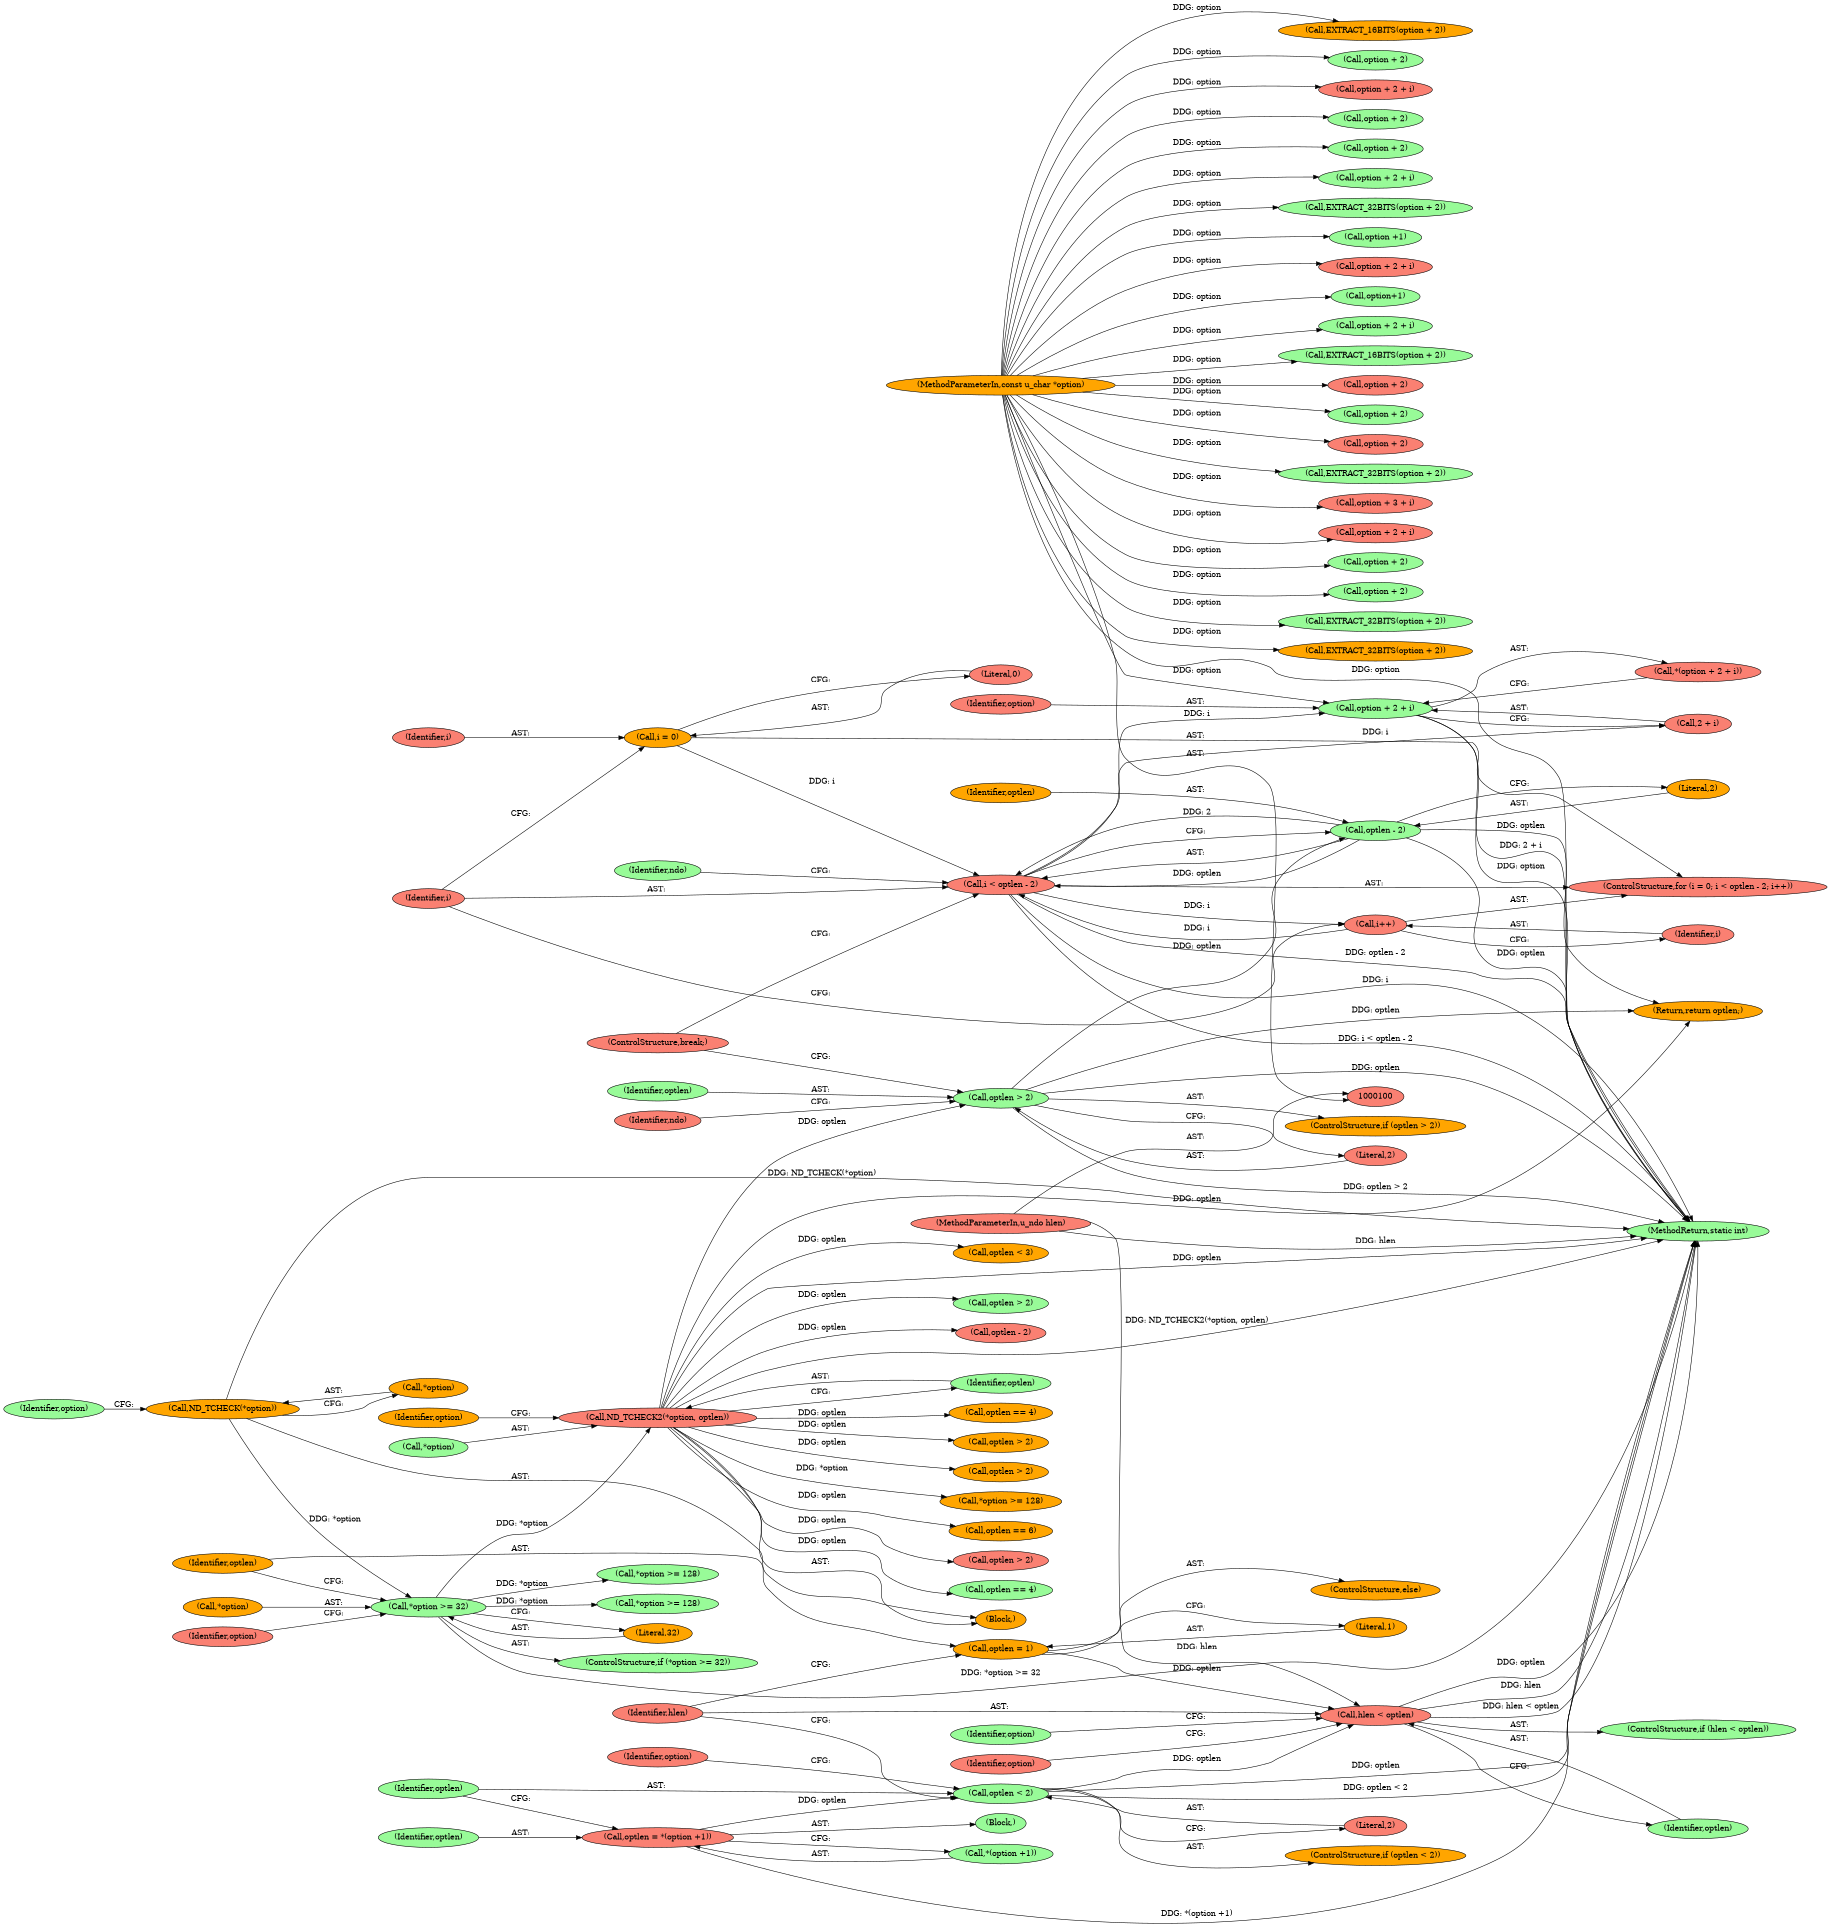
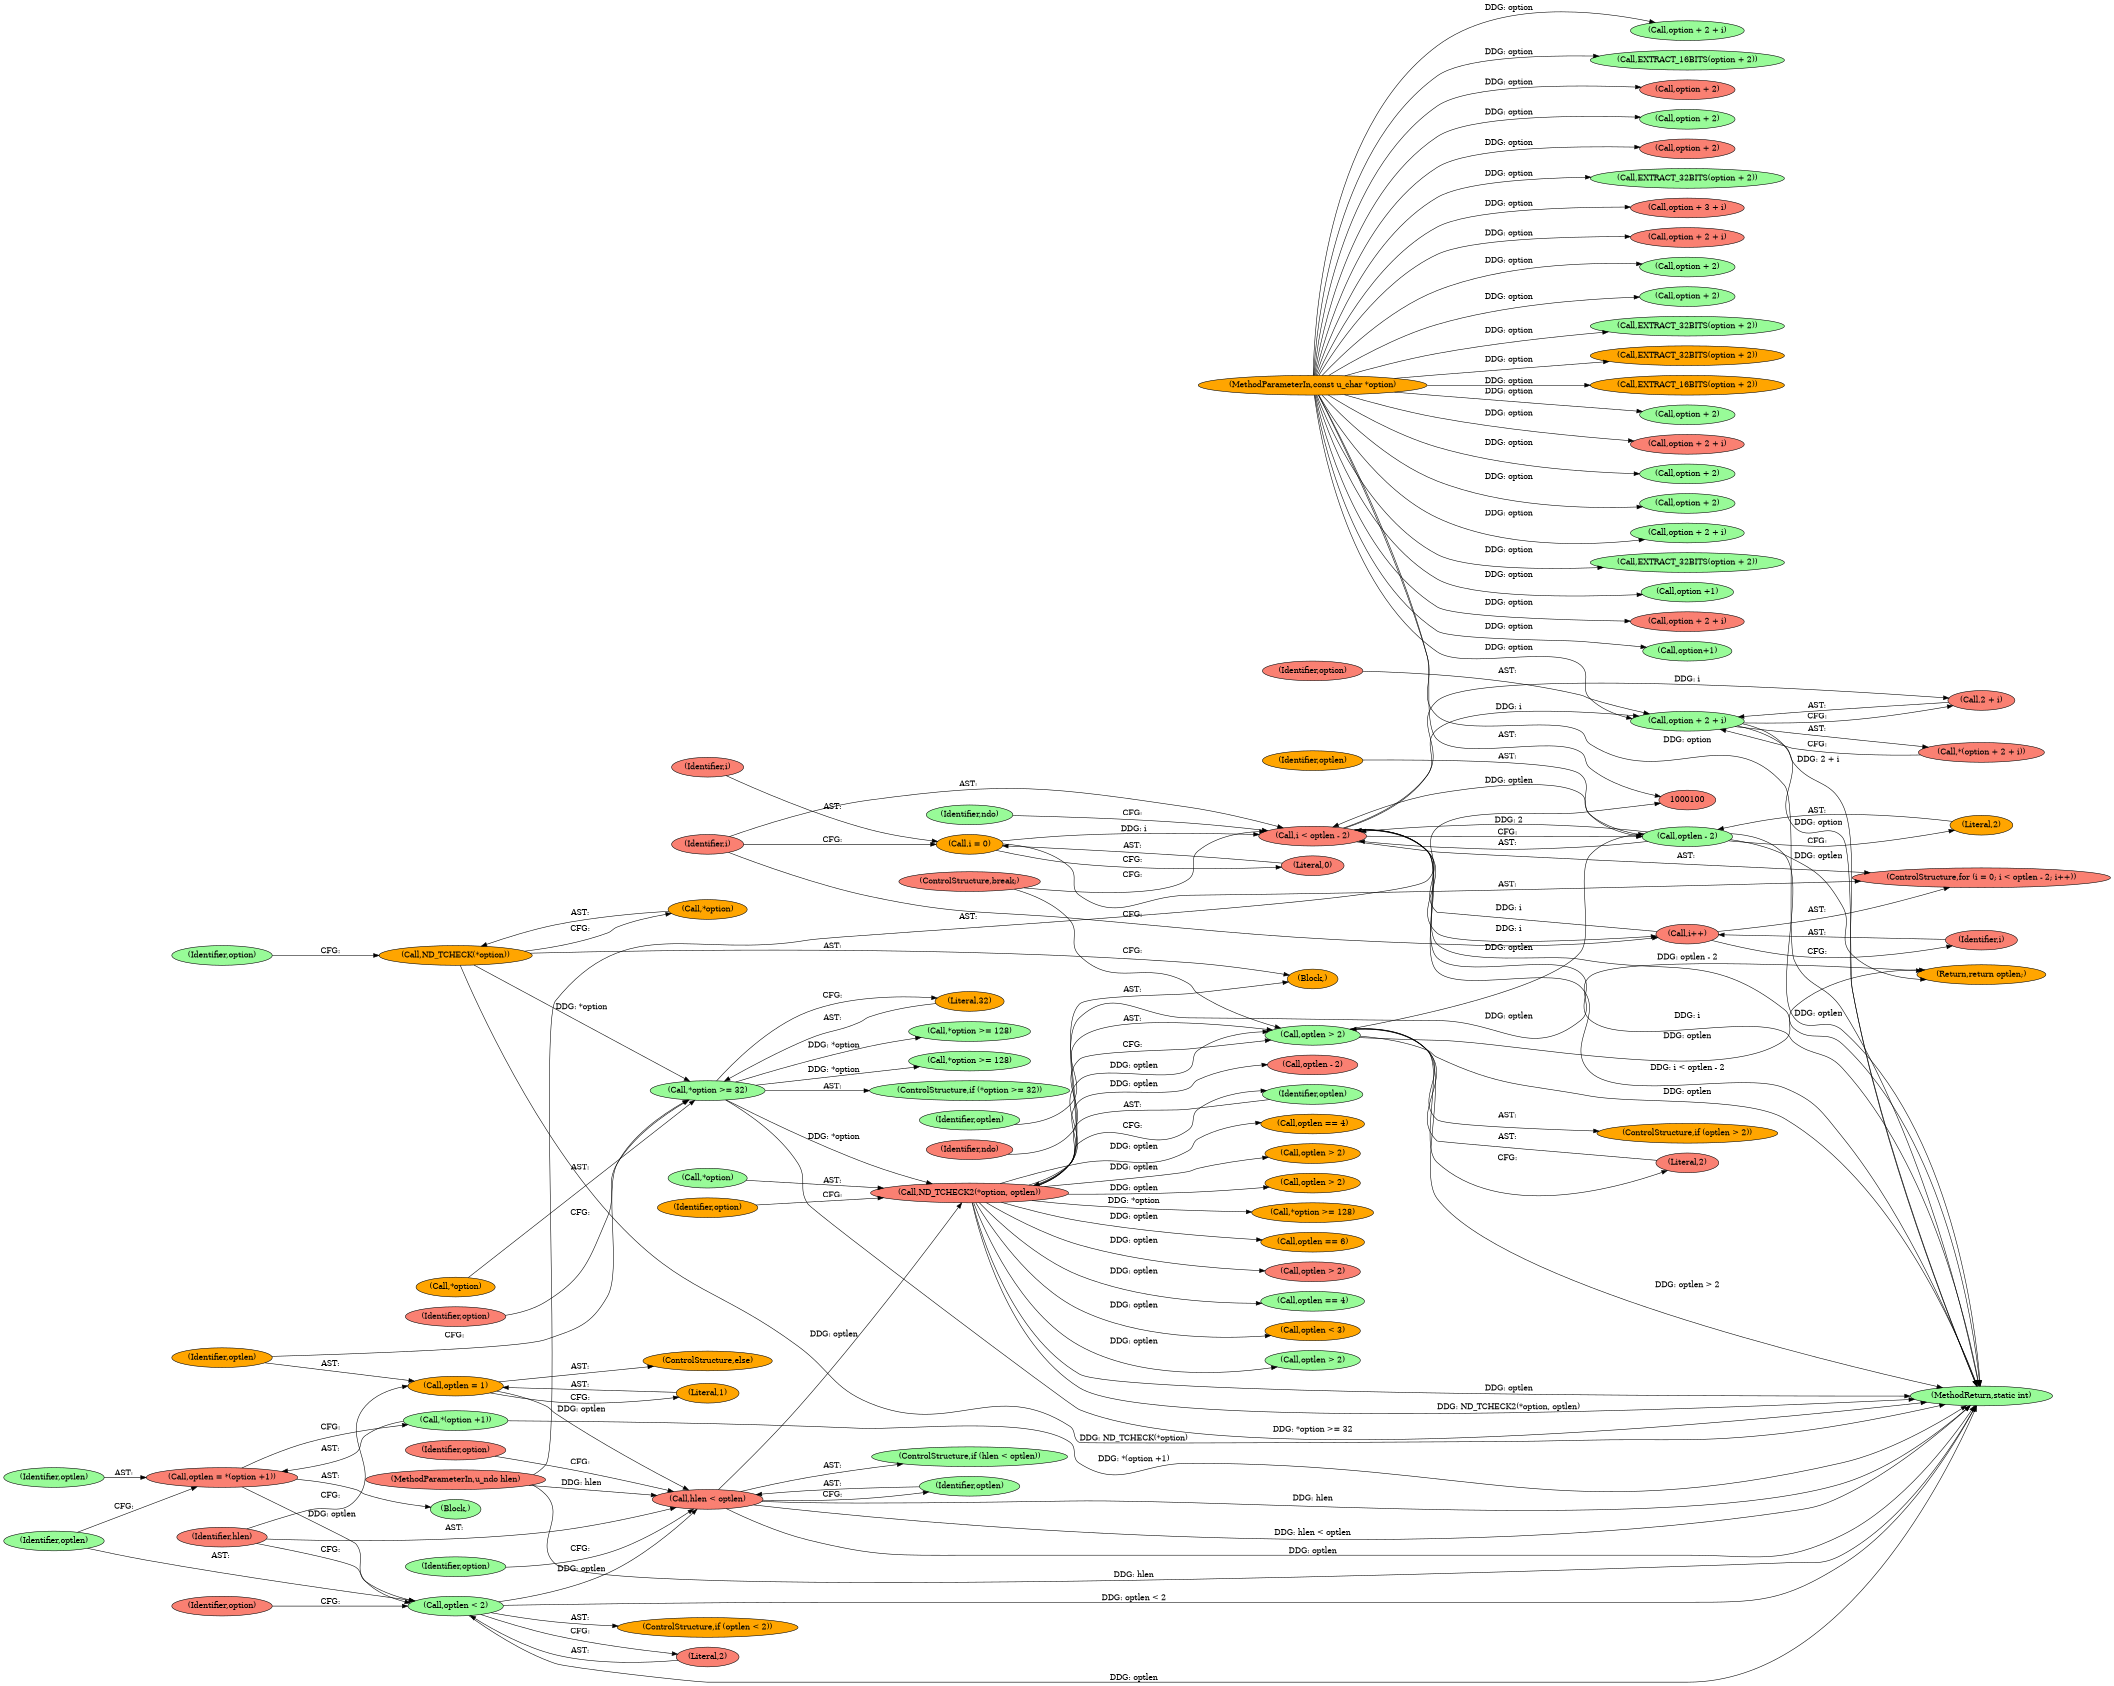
edge "(Call,hlen < optlen)" -> "(Call,ND_TCHECK2(*option, optlen))": added, label "DDG: optlen"
edge "(Call,optlen = *(option +1))" -> "(MethodReturn,static int)": now "(Call,*(option +1))" -> "(MethodReturn,static int)"
